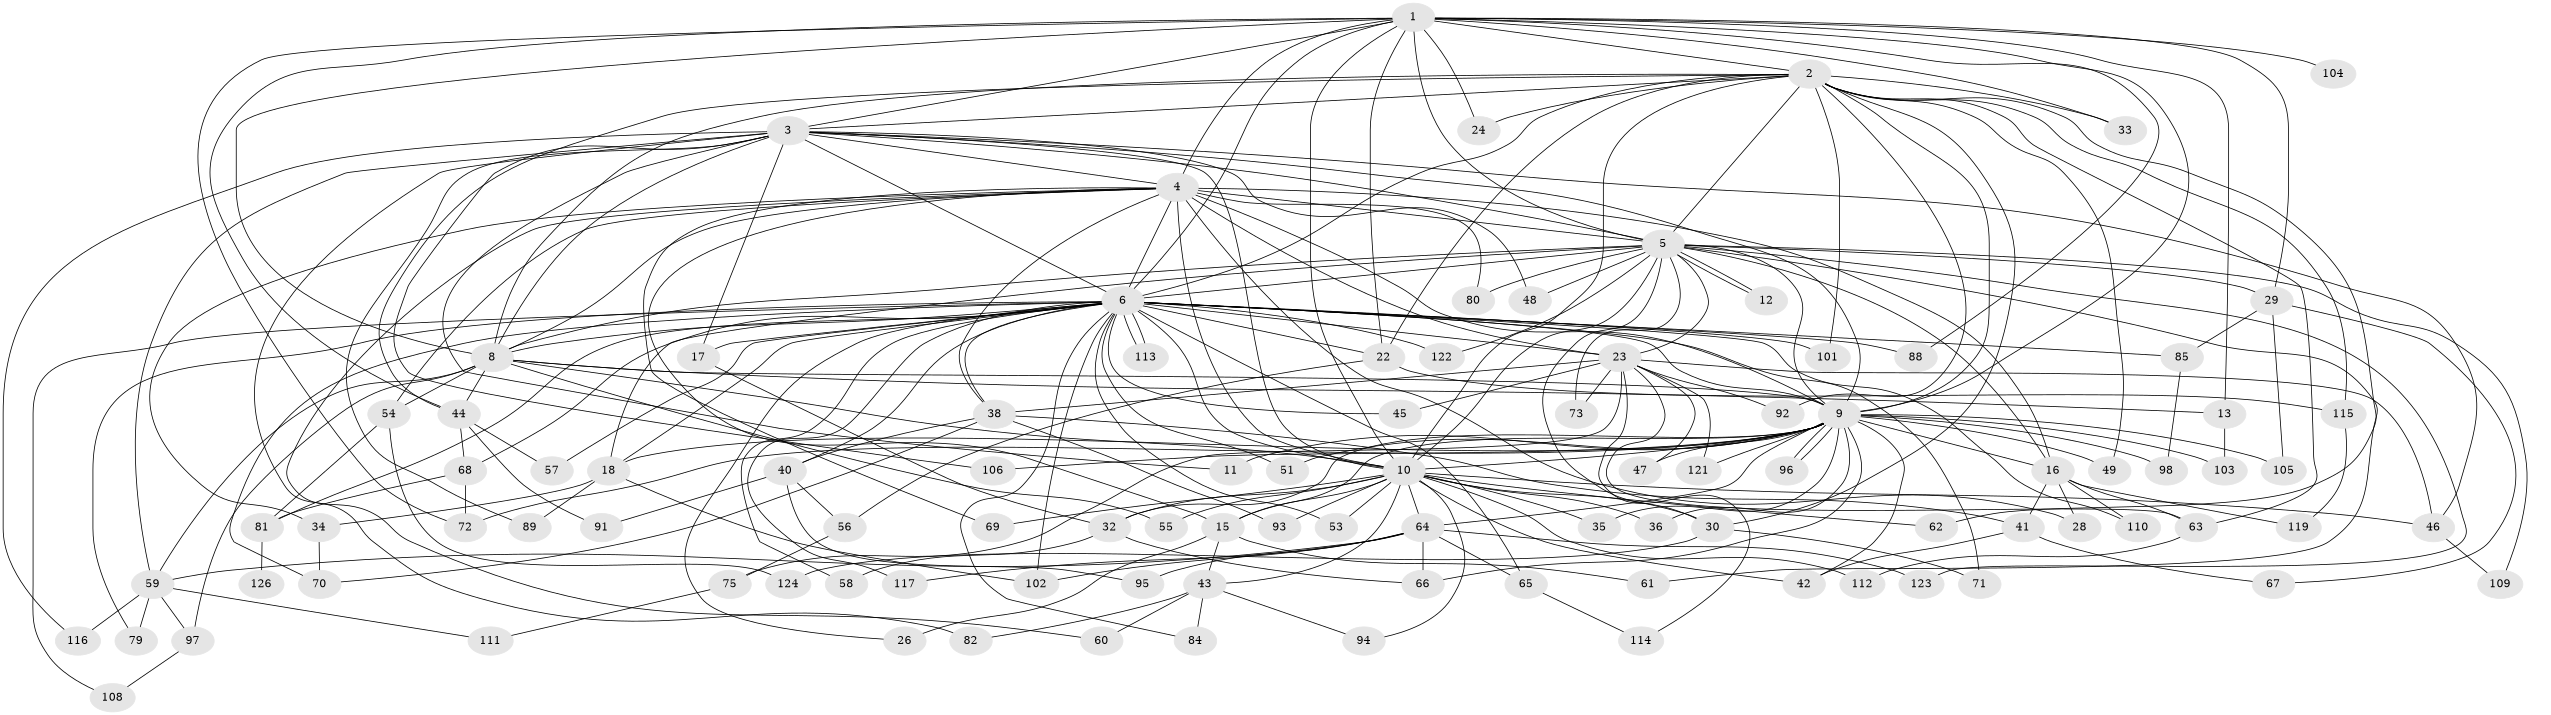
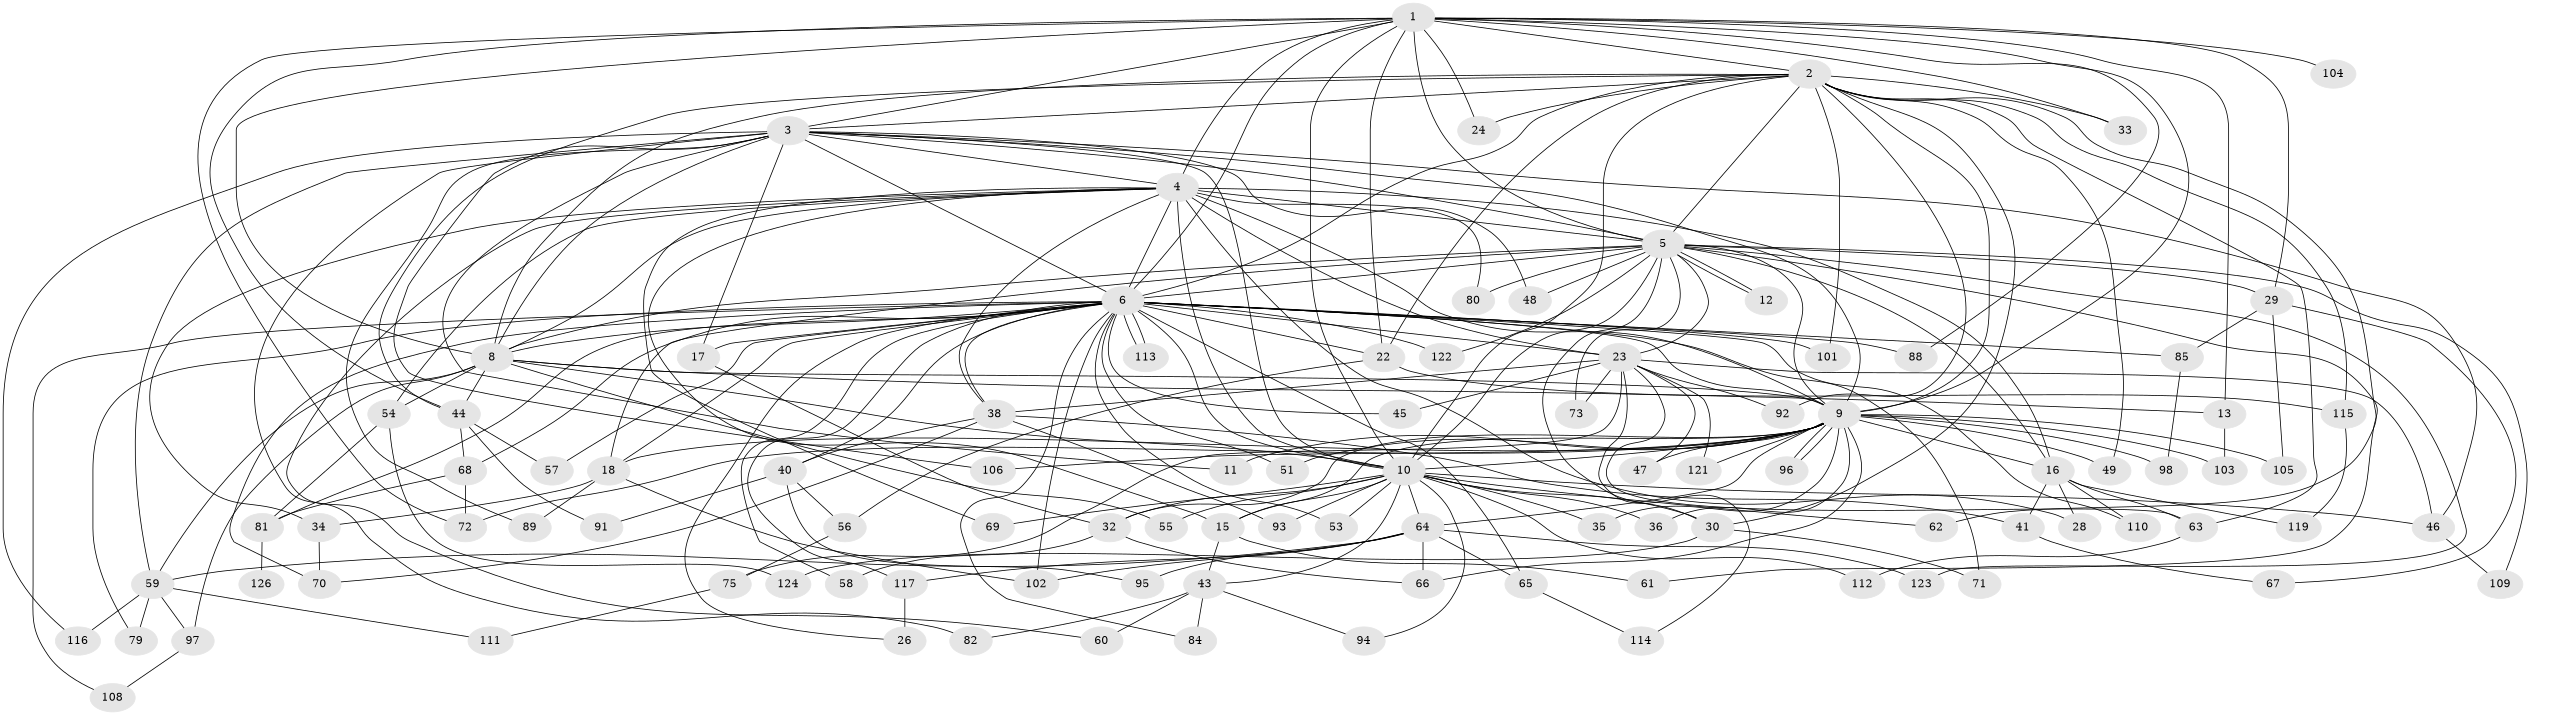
node "42": removed
edge "15" -- "26": now "117" -- "26"
